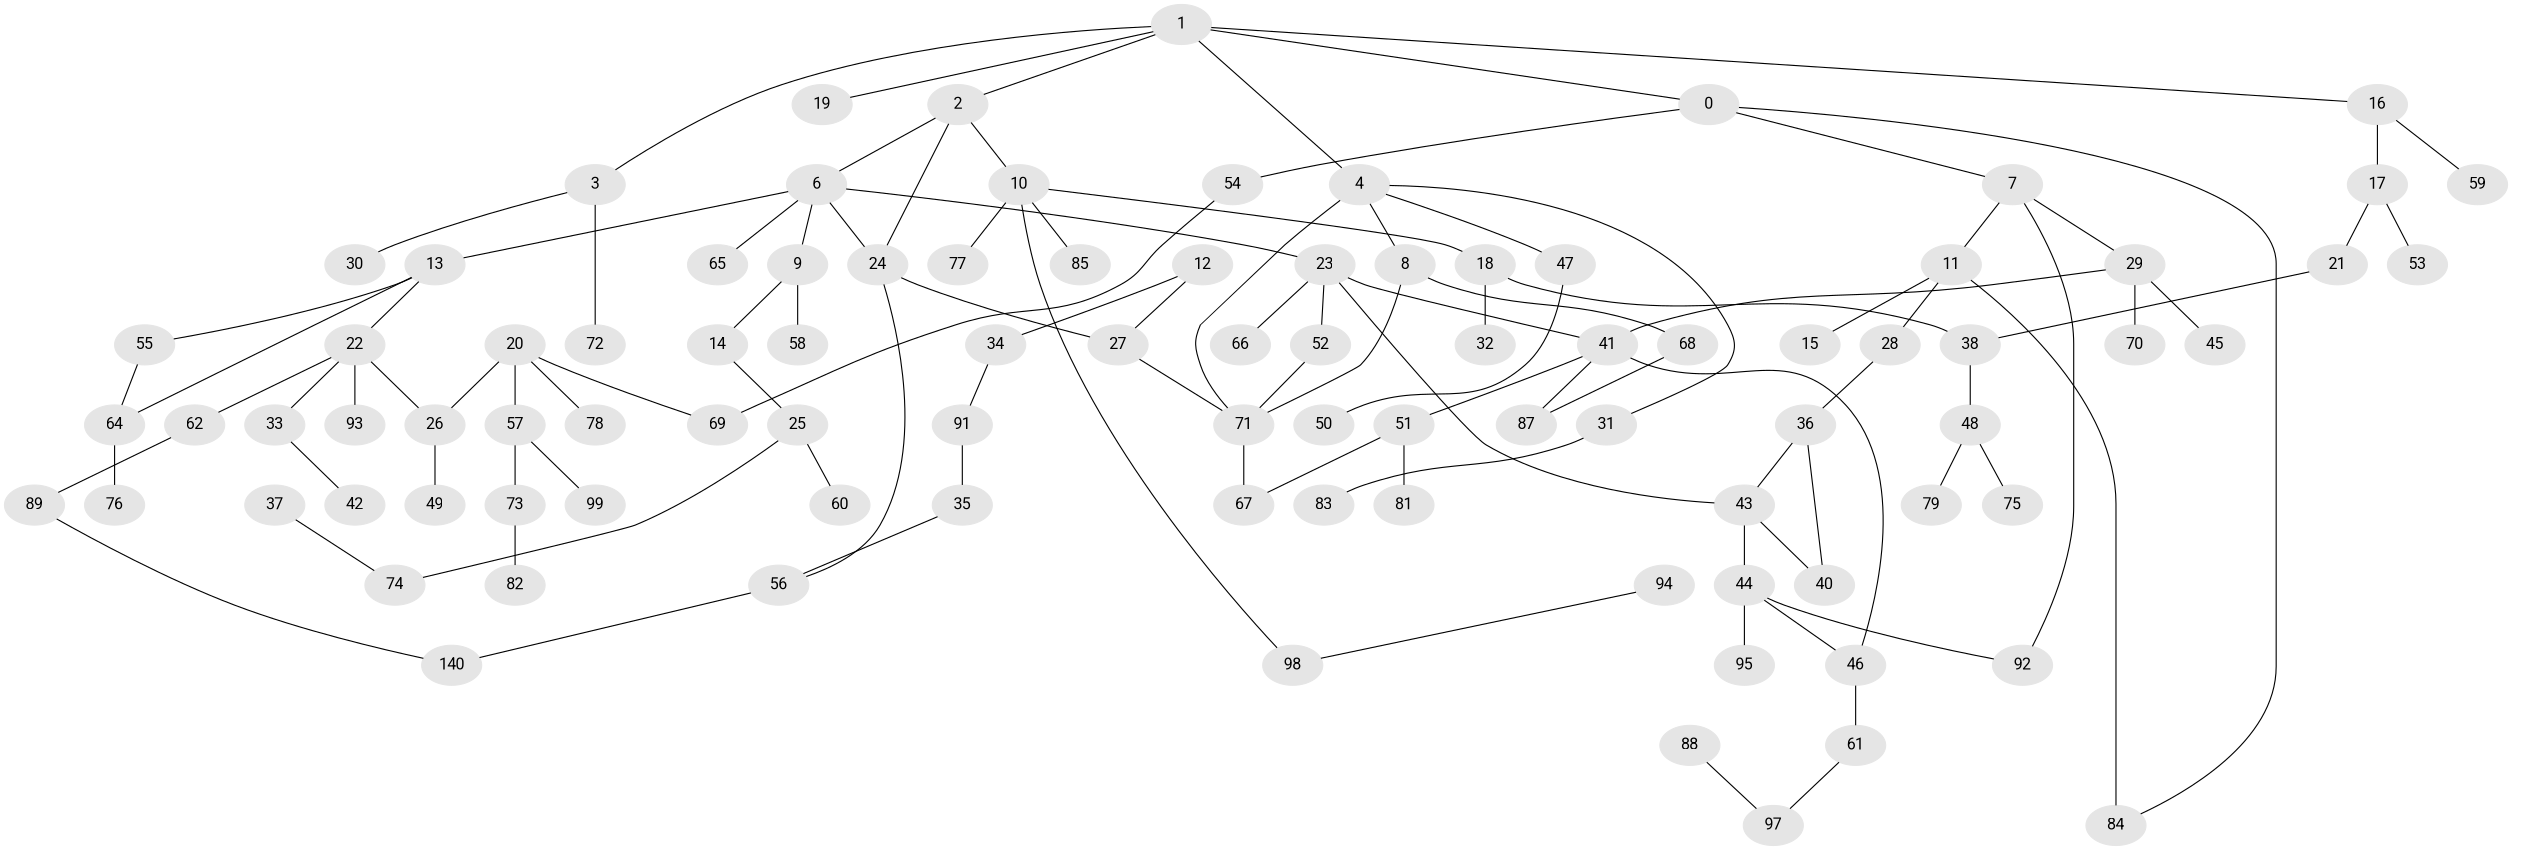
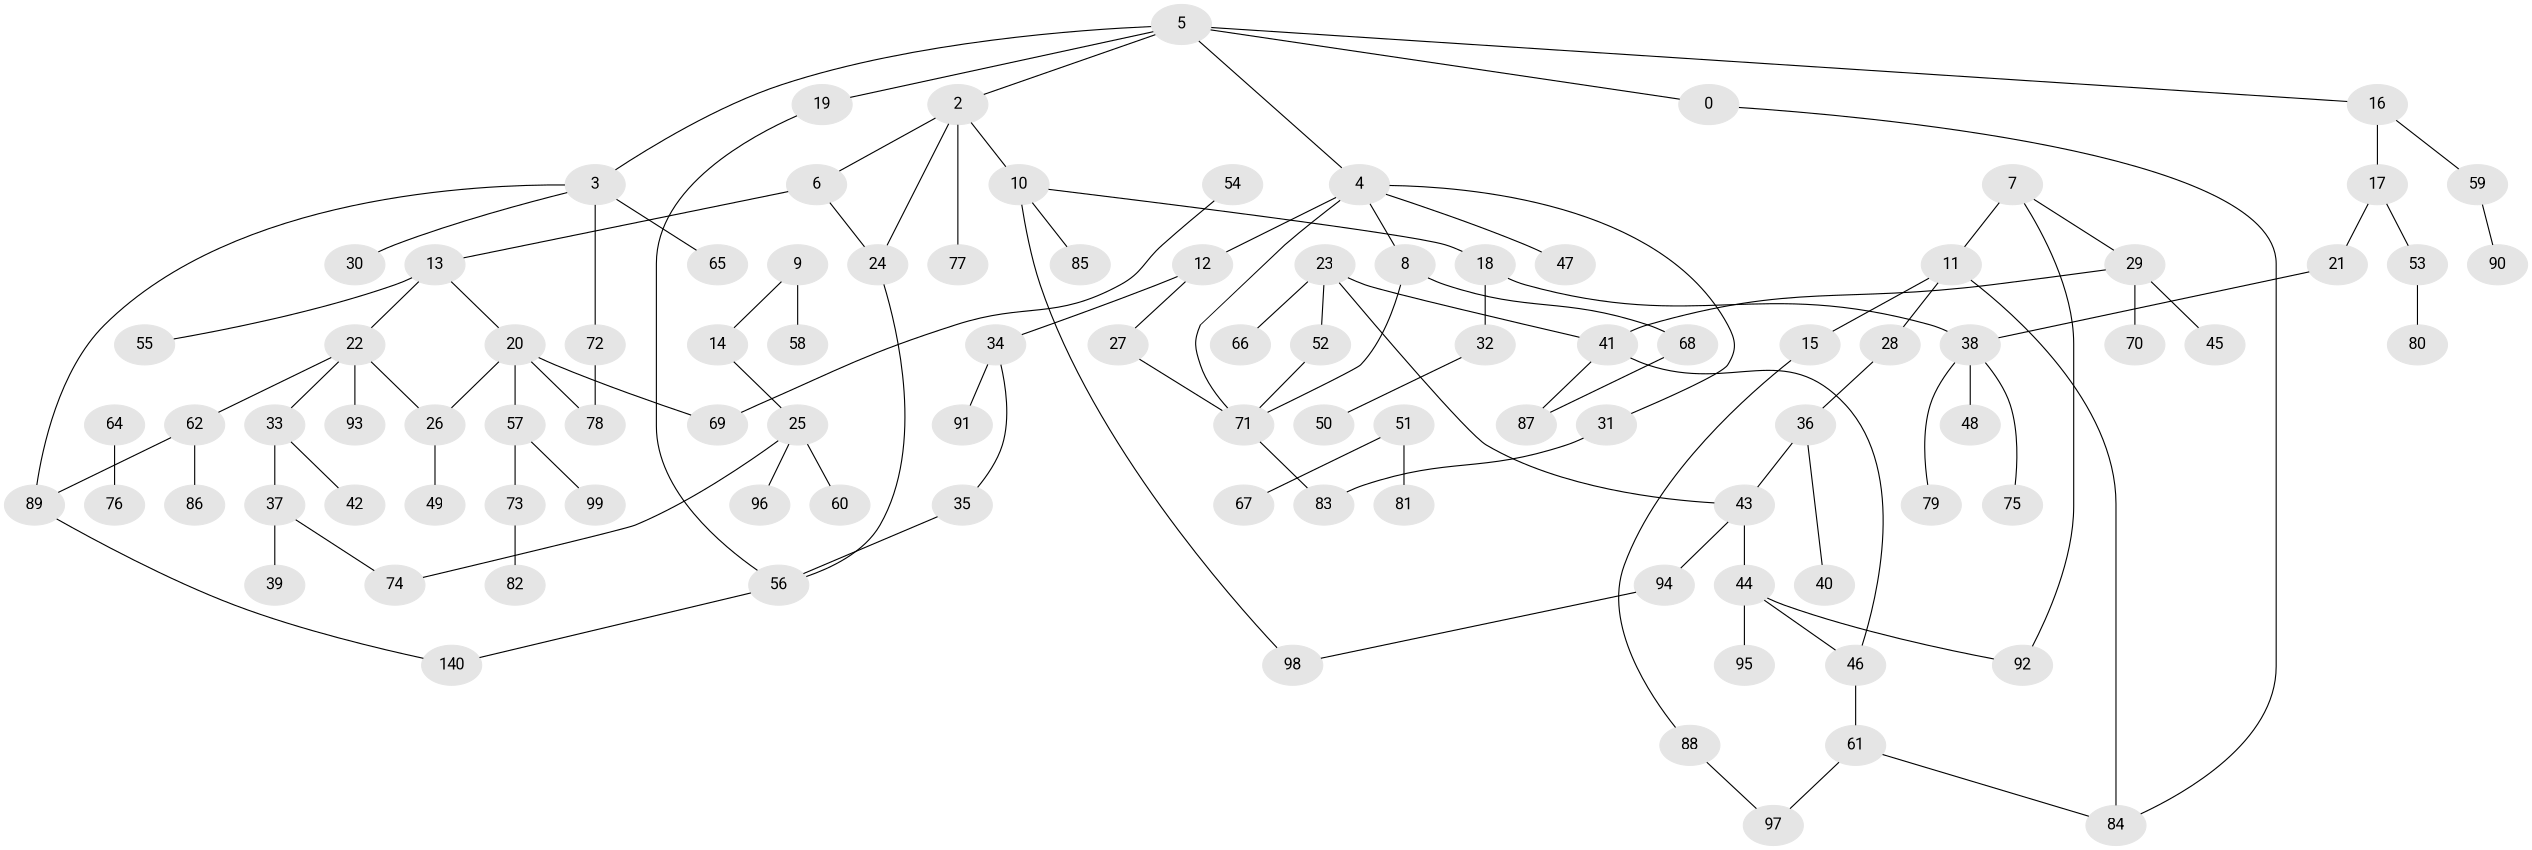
node "1": label "1" -> "5"
edge "0" -- "54": removed
edge "0" -- "7": removed
edge "6" -- "23": removed
edge "6" -- "65": now "3" -- "65"
edge "6" -- "9": removed
edge "10" -- "77": now "2" -- "77"
edge "4" -- "12": added
edge "3" -- "89": added
node "90": added
edge "24" -- "27": removed
edge "19" -- "56": added
edge "13" -- "64": now "13" -- "20"
node "80": added
edge "55" -- "64": removed
edge "41" -- "51": removed
edge "72" -- "78": added
edge "47" -- "50": now "32" -- "50"
edge "33" -- "37": added
edge "91" -- "35": now "34" -- "35"
edge "71" -- "67": now "71" -- "83"
edge "48" -- "79": now "38" -- "79"
edge "48" -- "75": now "38" -- "75"
node "86": added
node "96": added
edge "15" -- "88": added
edge "43" -- "40": now "43" -- "94"
node "39": added
edge "61" -- "84": added
